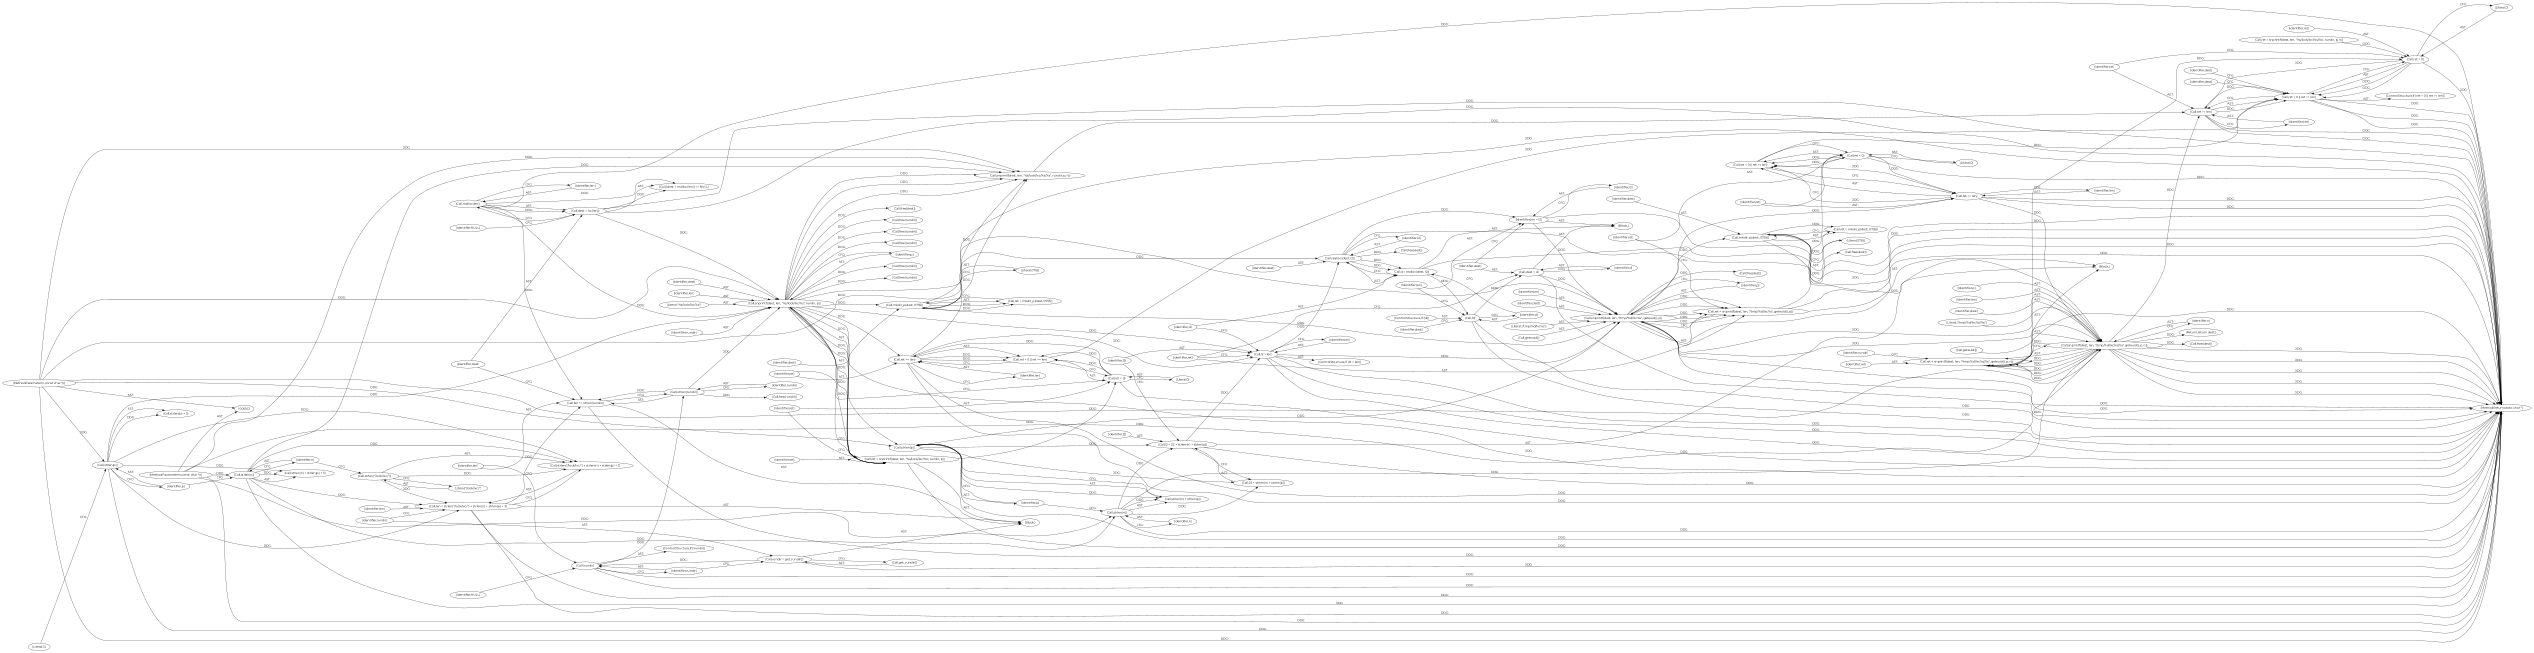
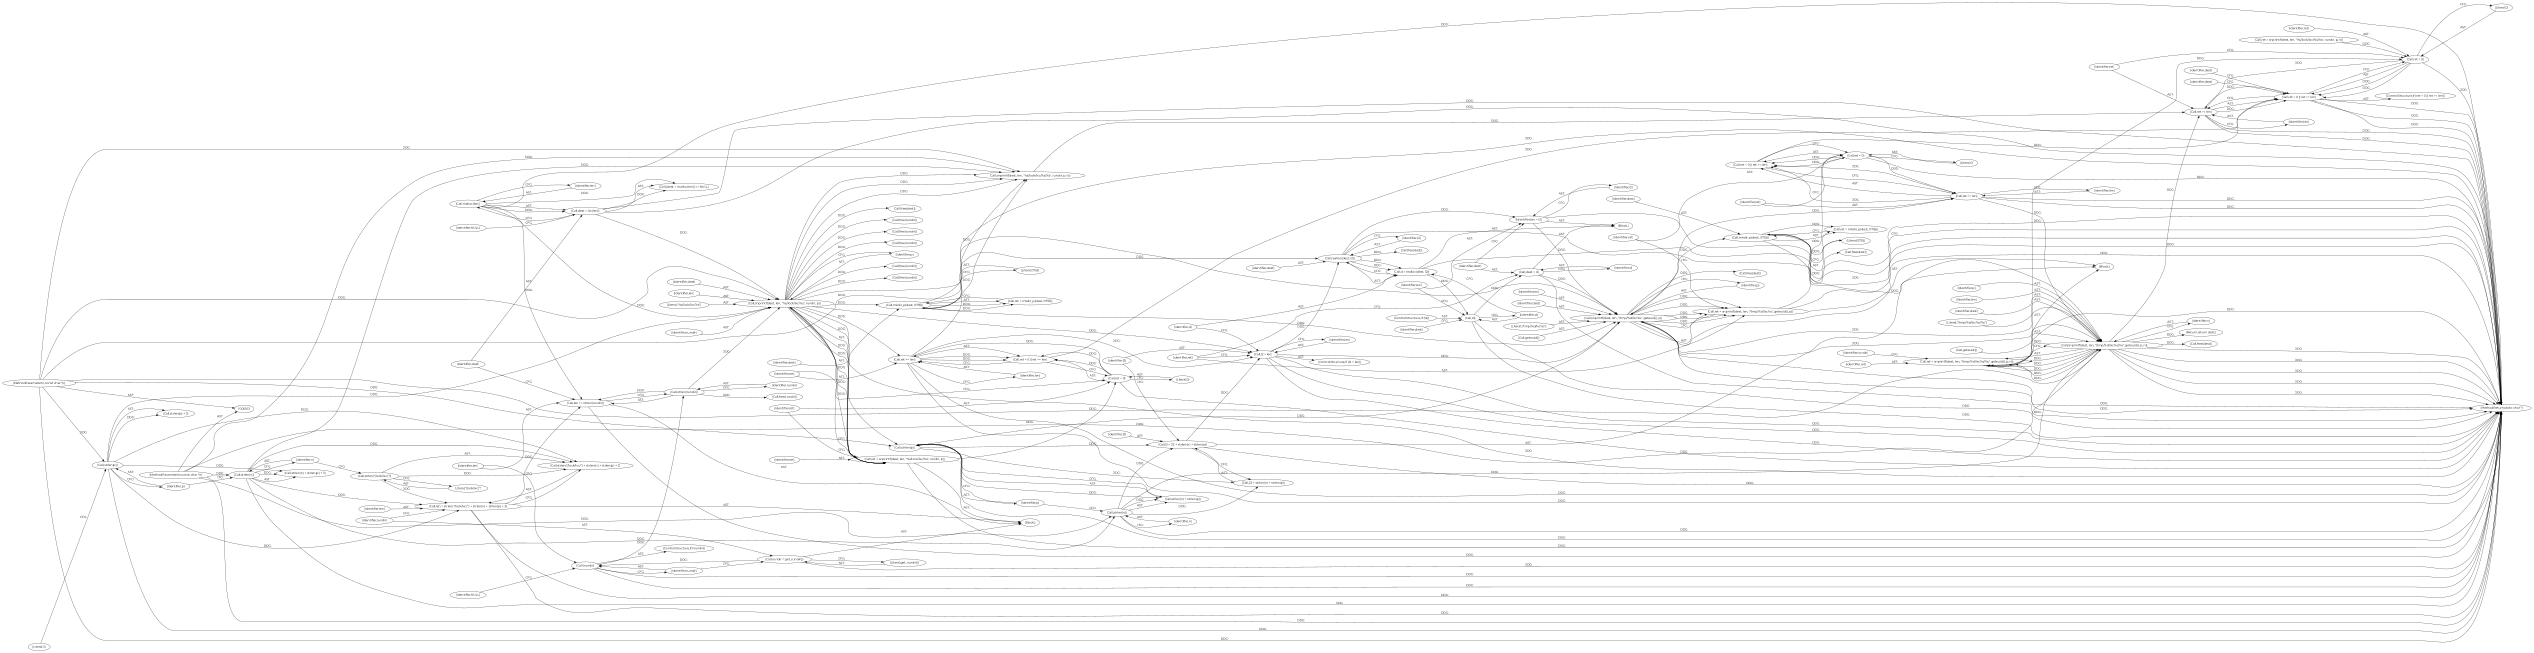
edge "(Call,d = realloc(dest, l2))" -> "(MethodReturn,static char *)": label "DDG: " -> "CFG: "
node "(Call,get_rundir())": label "(Call,get_rundir())" -> "(Literal,get_rundir())"
